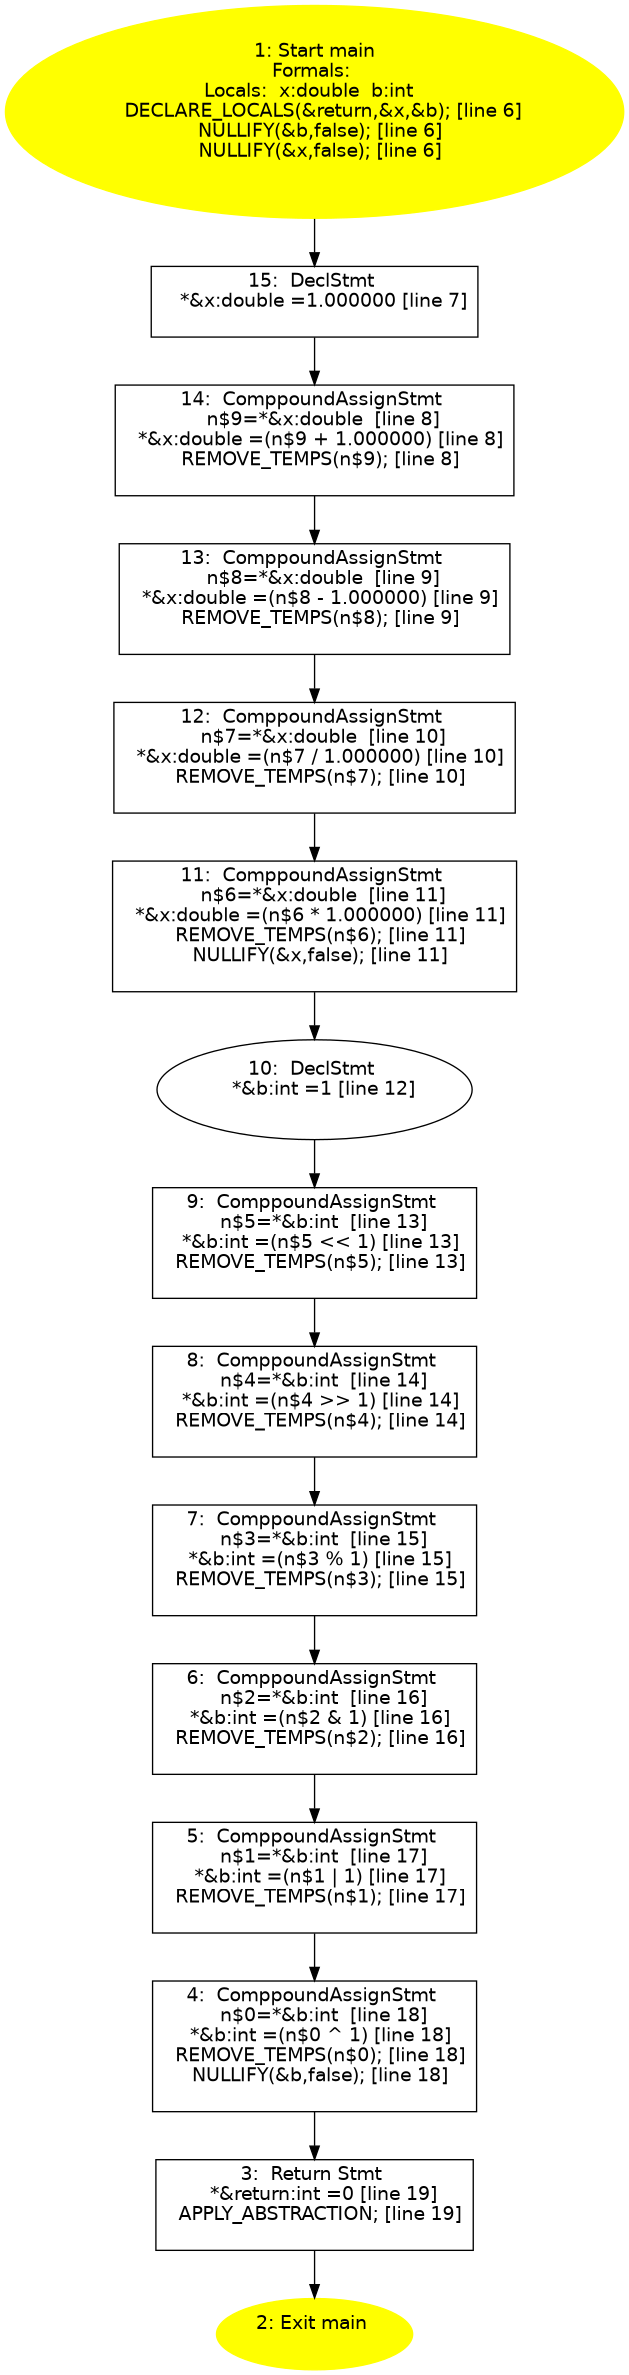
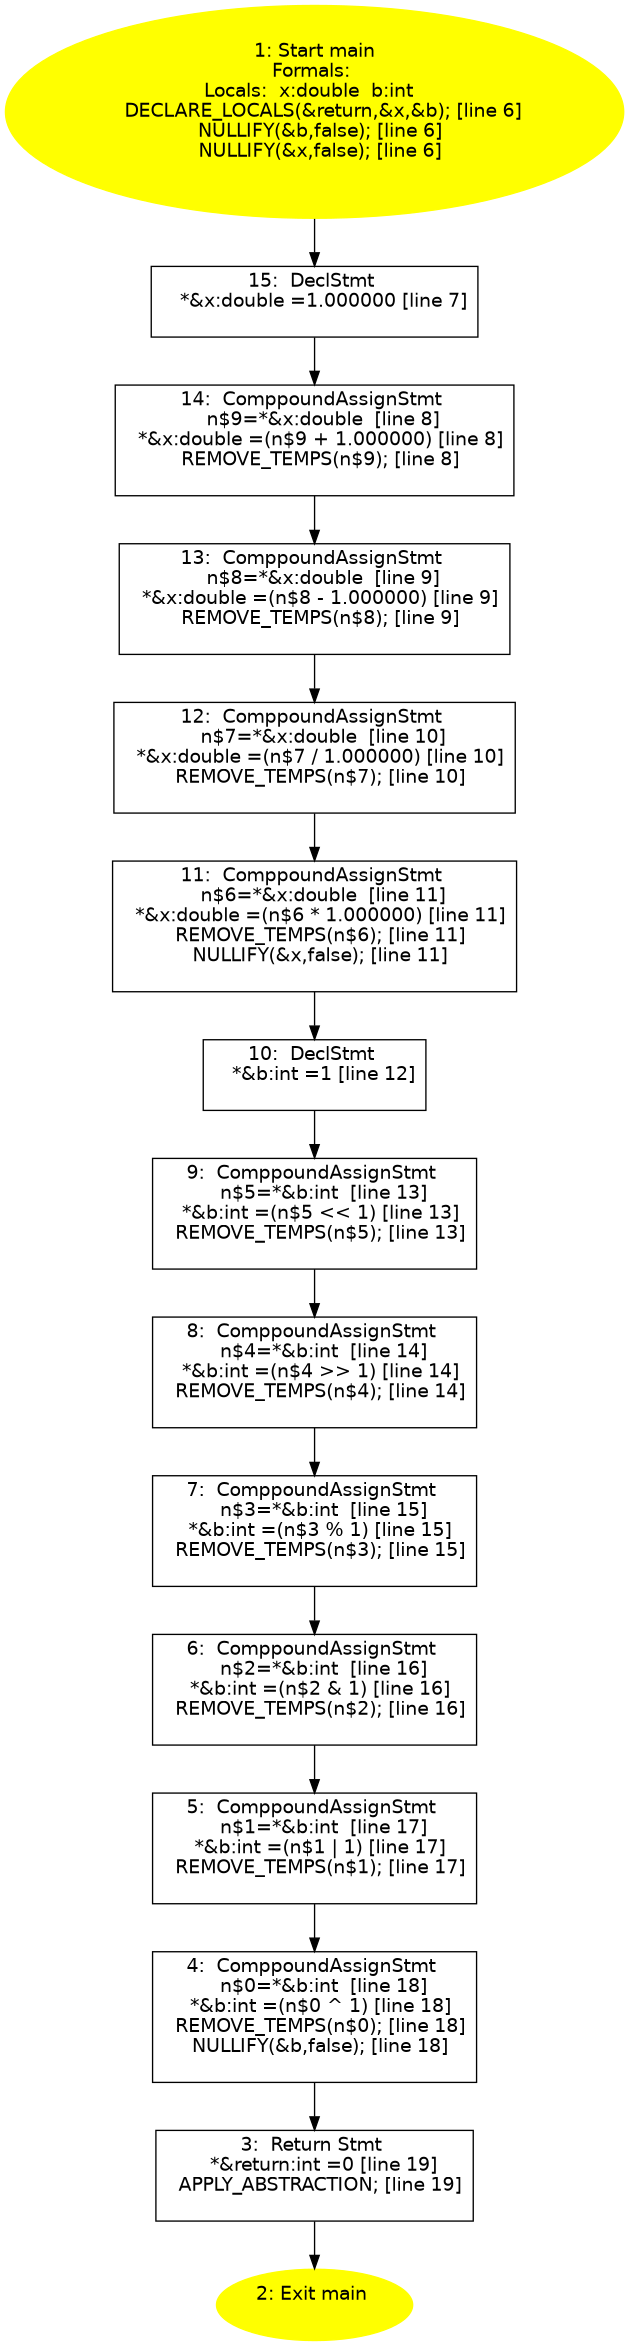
node "10:  DeclStmt *&b:int =1 [line 12]": shape ellipse -> box
